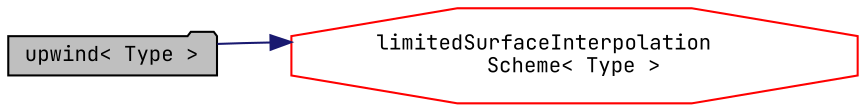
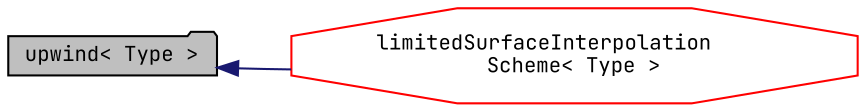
edge "upwind< Type >" -> "limitedSurfaceInterpolation Scheme< Type >": reversed
